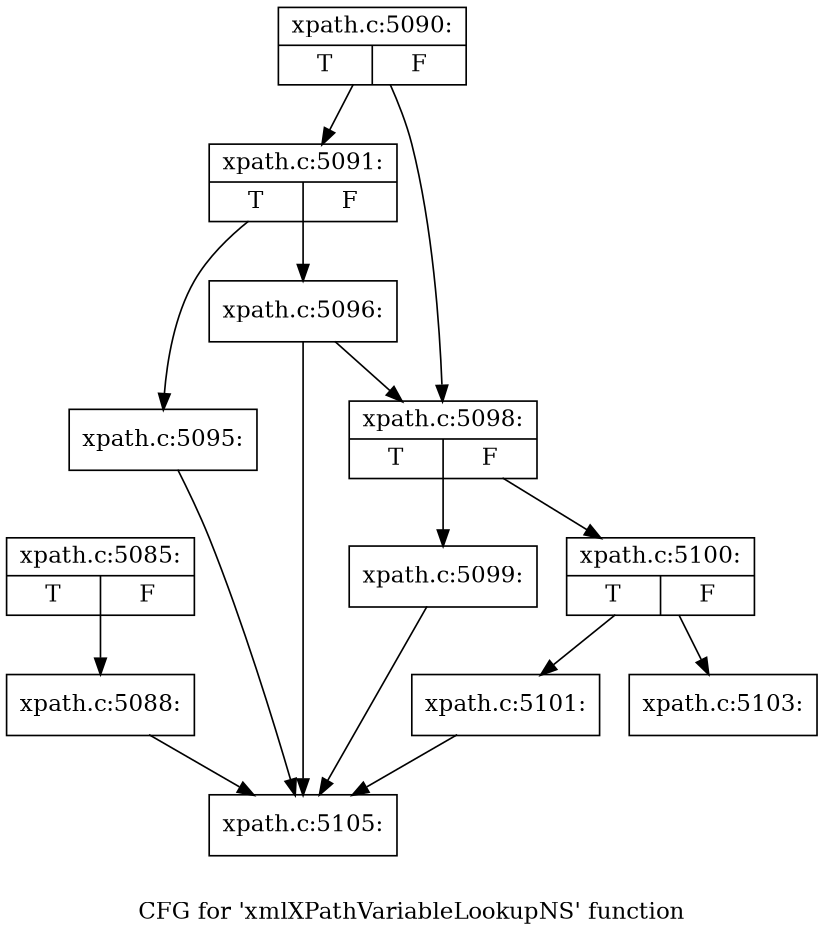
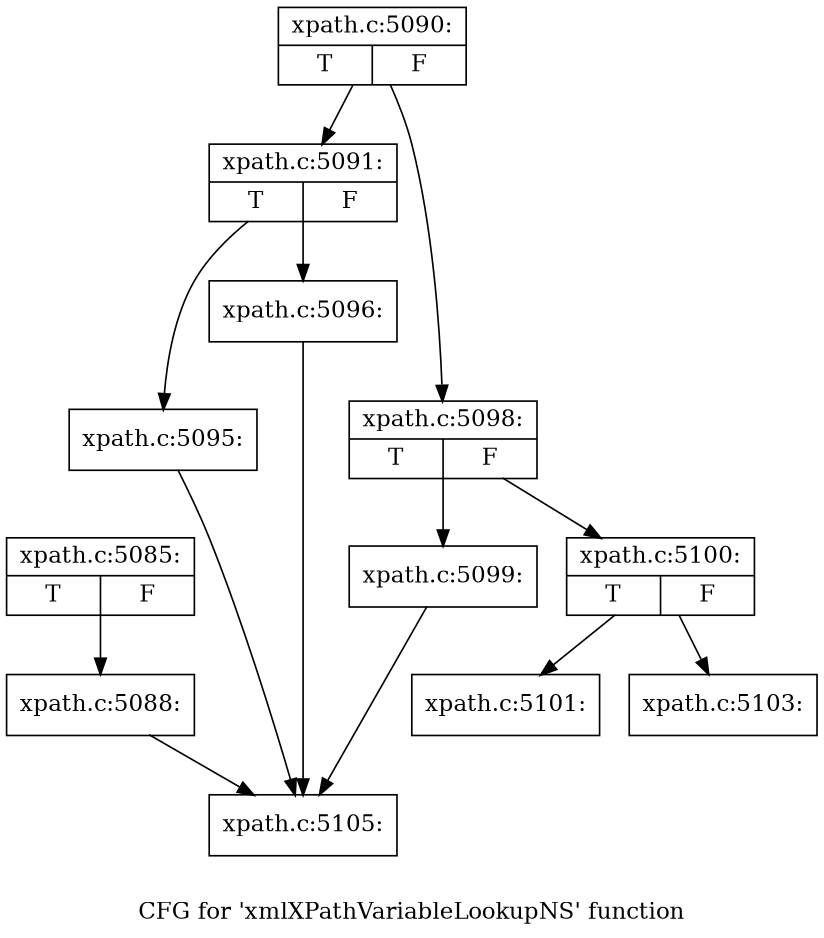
edge "xpath.c:5096:" -> "xpath.c:5098:": removed
edge "xpath.c:5101:" -> "xpath.c:5105:": removed
